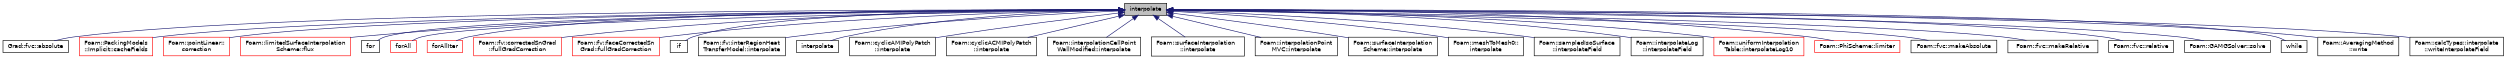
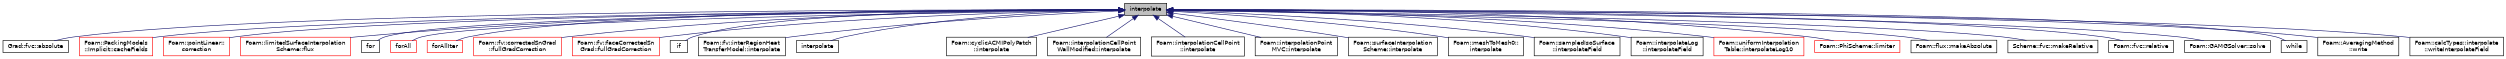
node "Foam::cyclicAMIPolyPatch ::interpolate": removed
node "Foam::surfaceInterpolation ::interpolate": label "Foam::surfaceInterpolation ::interpolate" -> "Foam::interpolationCellPoint ::interpolate"
node "Foam::fvc::makeAbsolute": label "Foam::fvc::makeAbsolute" -> "Foam::flux::makeAbsolute"
node "Foam::fvc::makeRelative": label "Foam::fvc::makeRelative" -> "Scheme::fvc::makeRelative"
